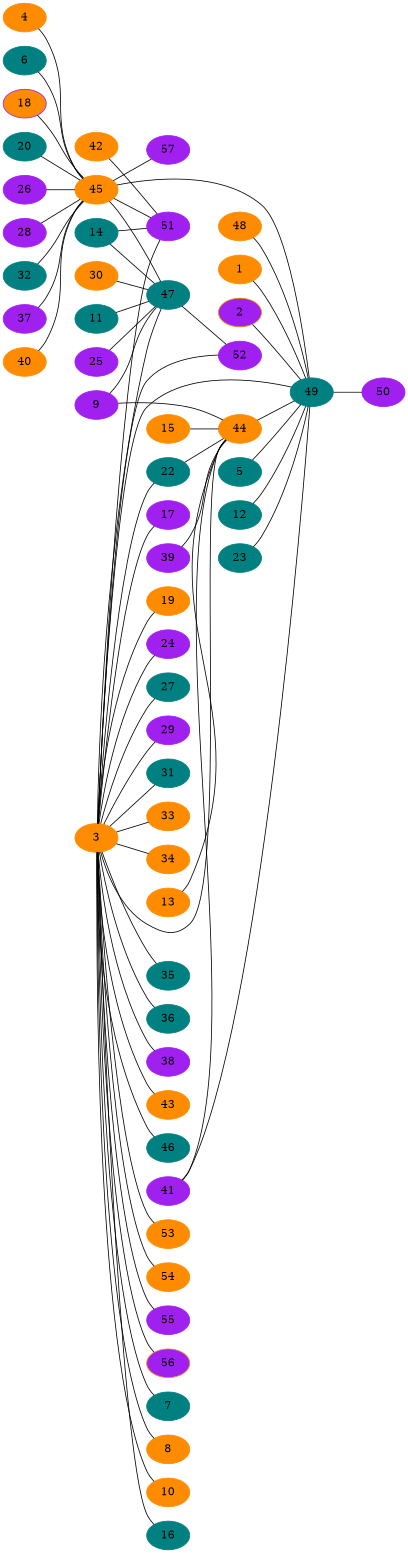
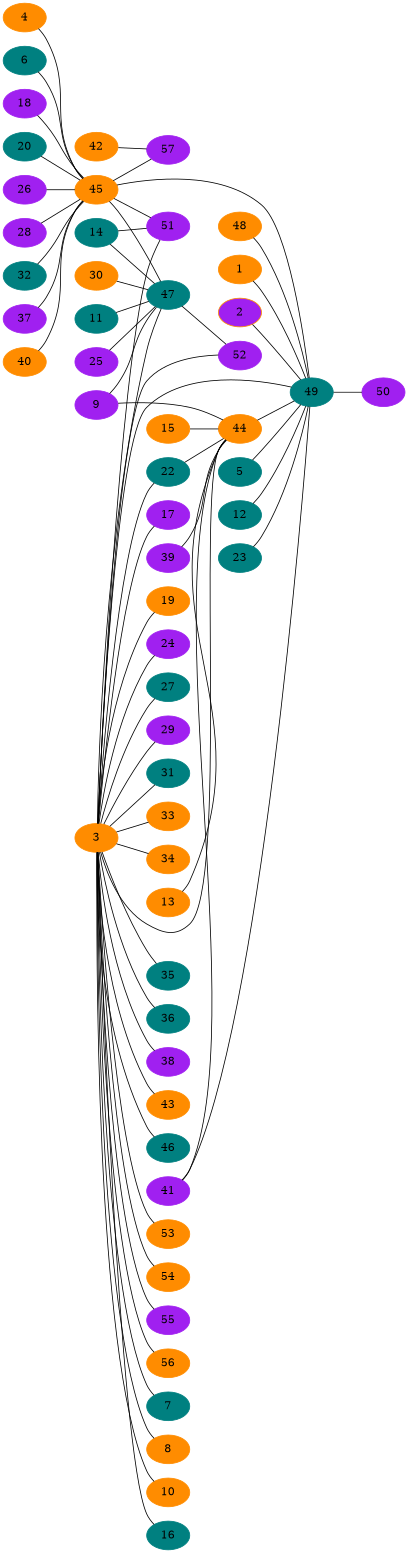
node "18": fillcolor darkorange -> purple
edge "42" -- "51": now "42" -- "57"
node "56": fillcolor purple -> darkorange
